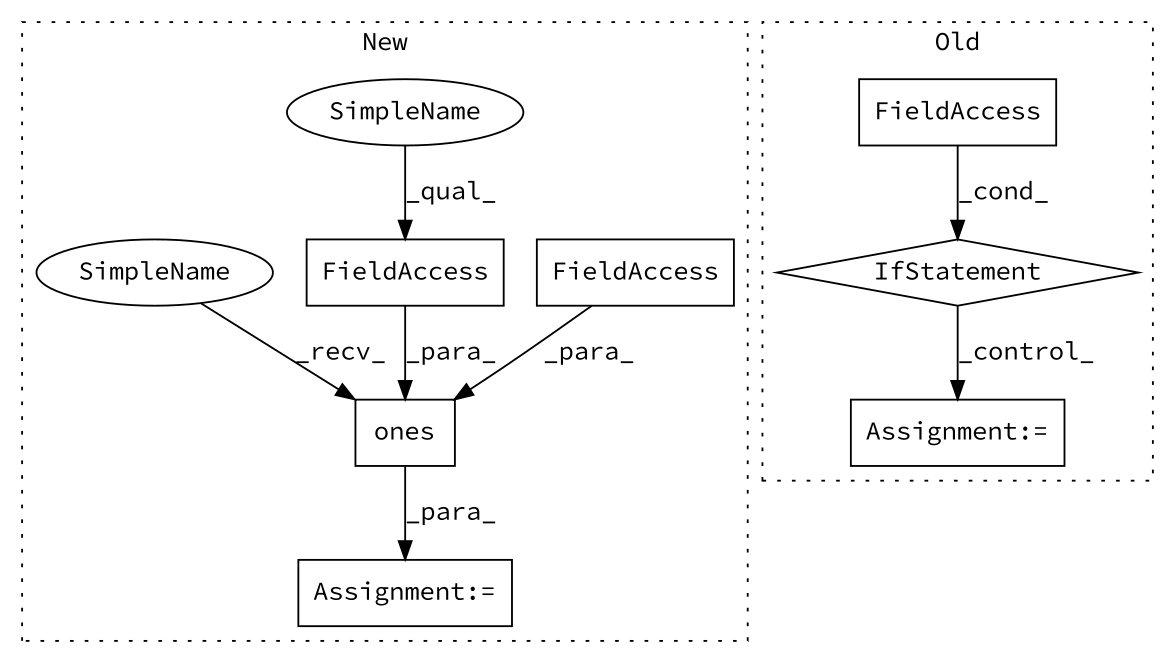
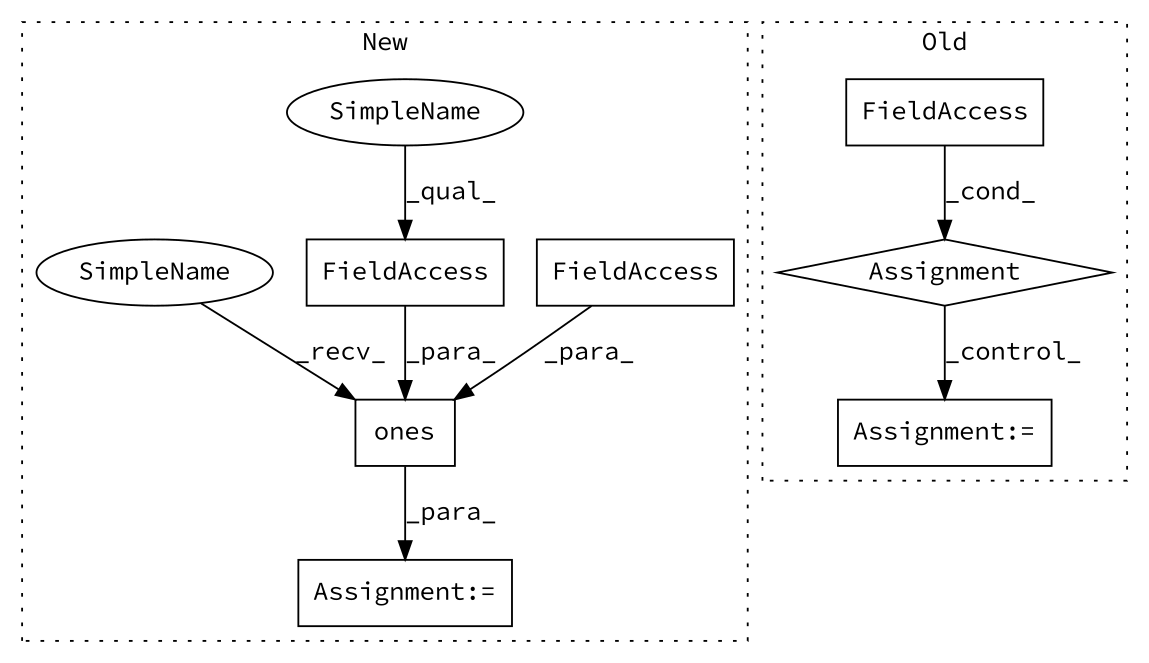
node "IfStatement": label "IfStatement" -> "Assignment"
